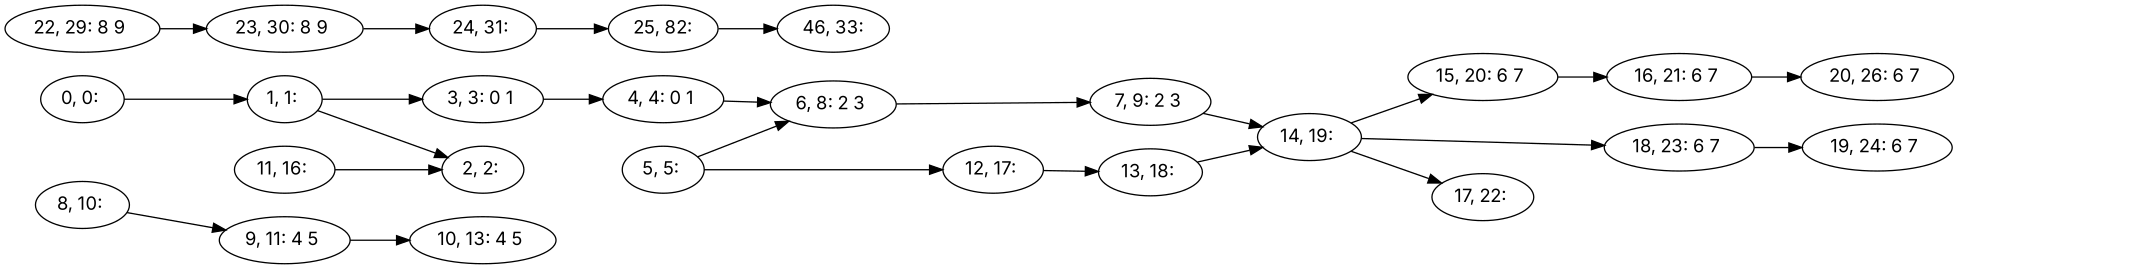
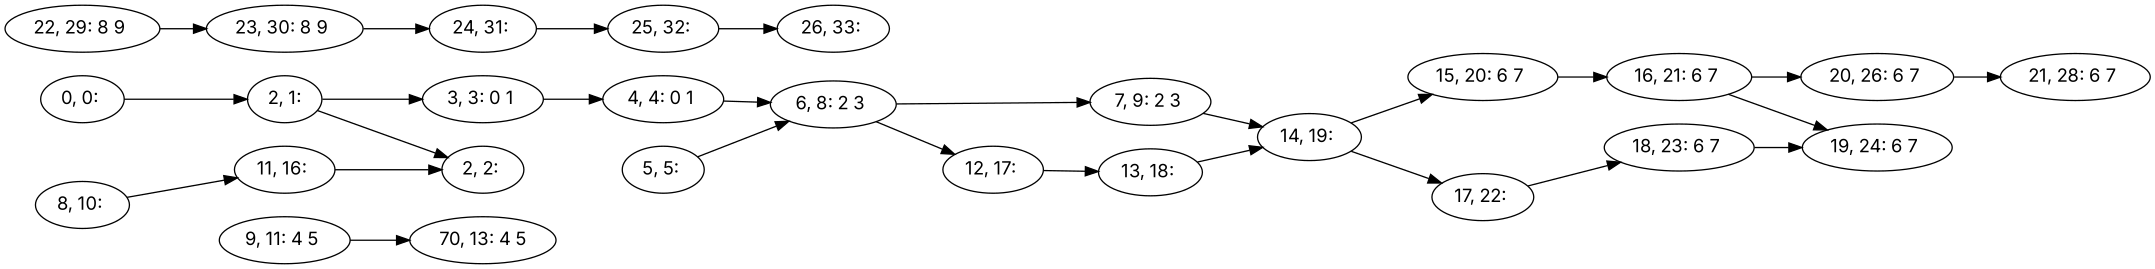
node "25, 82:": label "25, 82:" -> "25, 32:"
node "46, 33:": label "46, 33:" -> "26, 33:"
node "21, 28: 6 7": added
node "1, 1:": label "1, 1:" -> "2, 1:"
edge "16, 21: 6 7" -> "19, 24: 6 7": added
edge "14, 19:" -> "18, 23: 6 7": now "17, 22:" -> "18, 23: 6 7"
edge "5, 5:" -> "12, 17:": now "6, 8: 2 3" -> "12, 17:"
edge "8, 10:" -> "9, 11: 4 5": now "8, 10:" -> "11, 16:"
node "10, 13: 4 5": label "10, 13: 4 5" -> "70, 13: 4 5"
